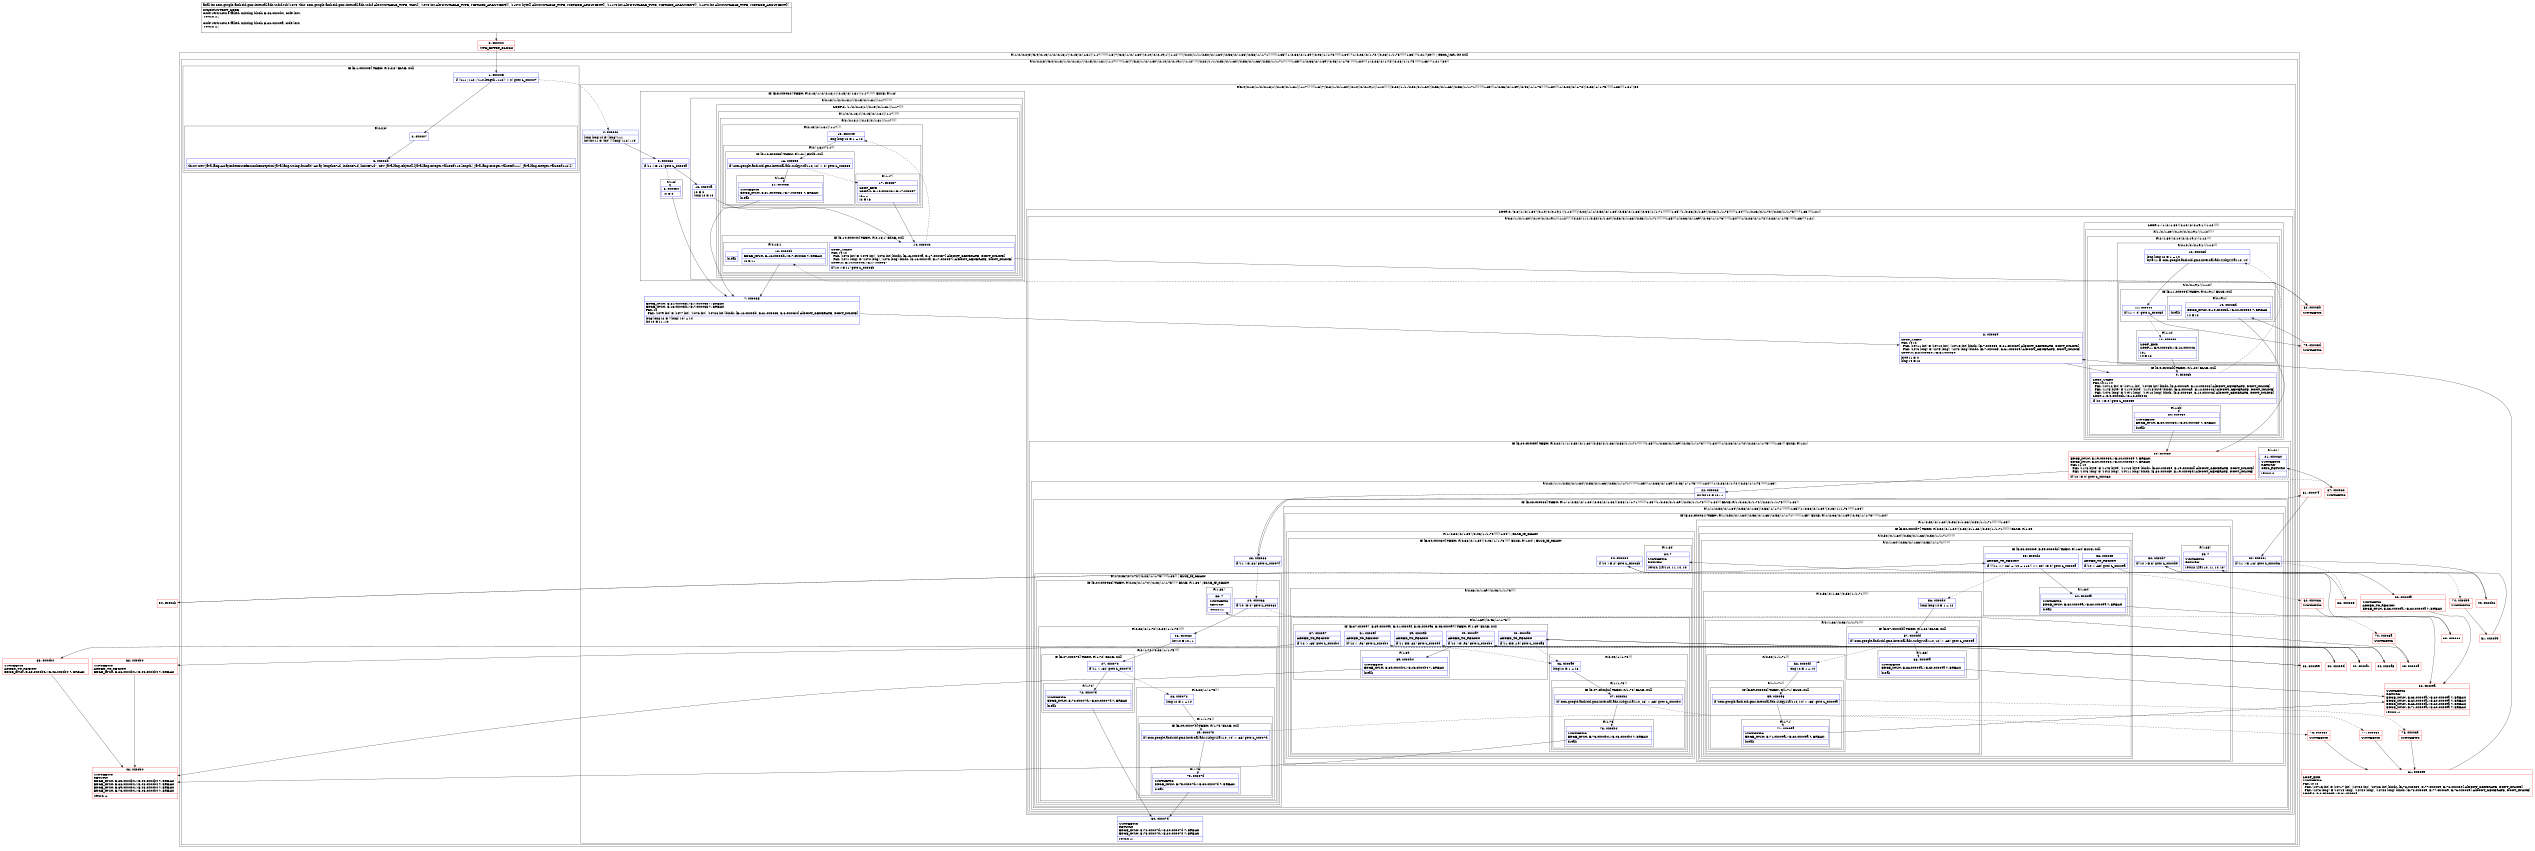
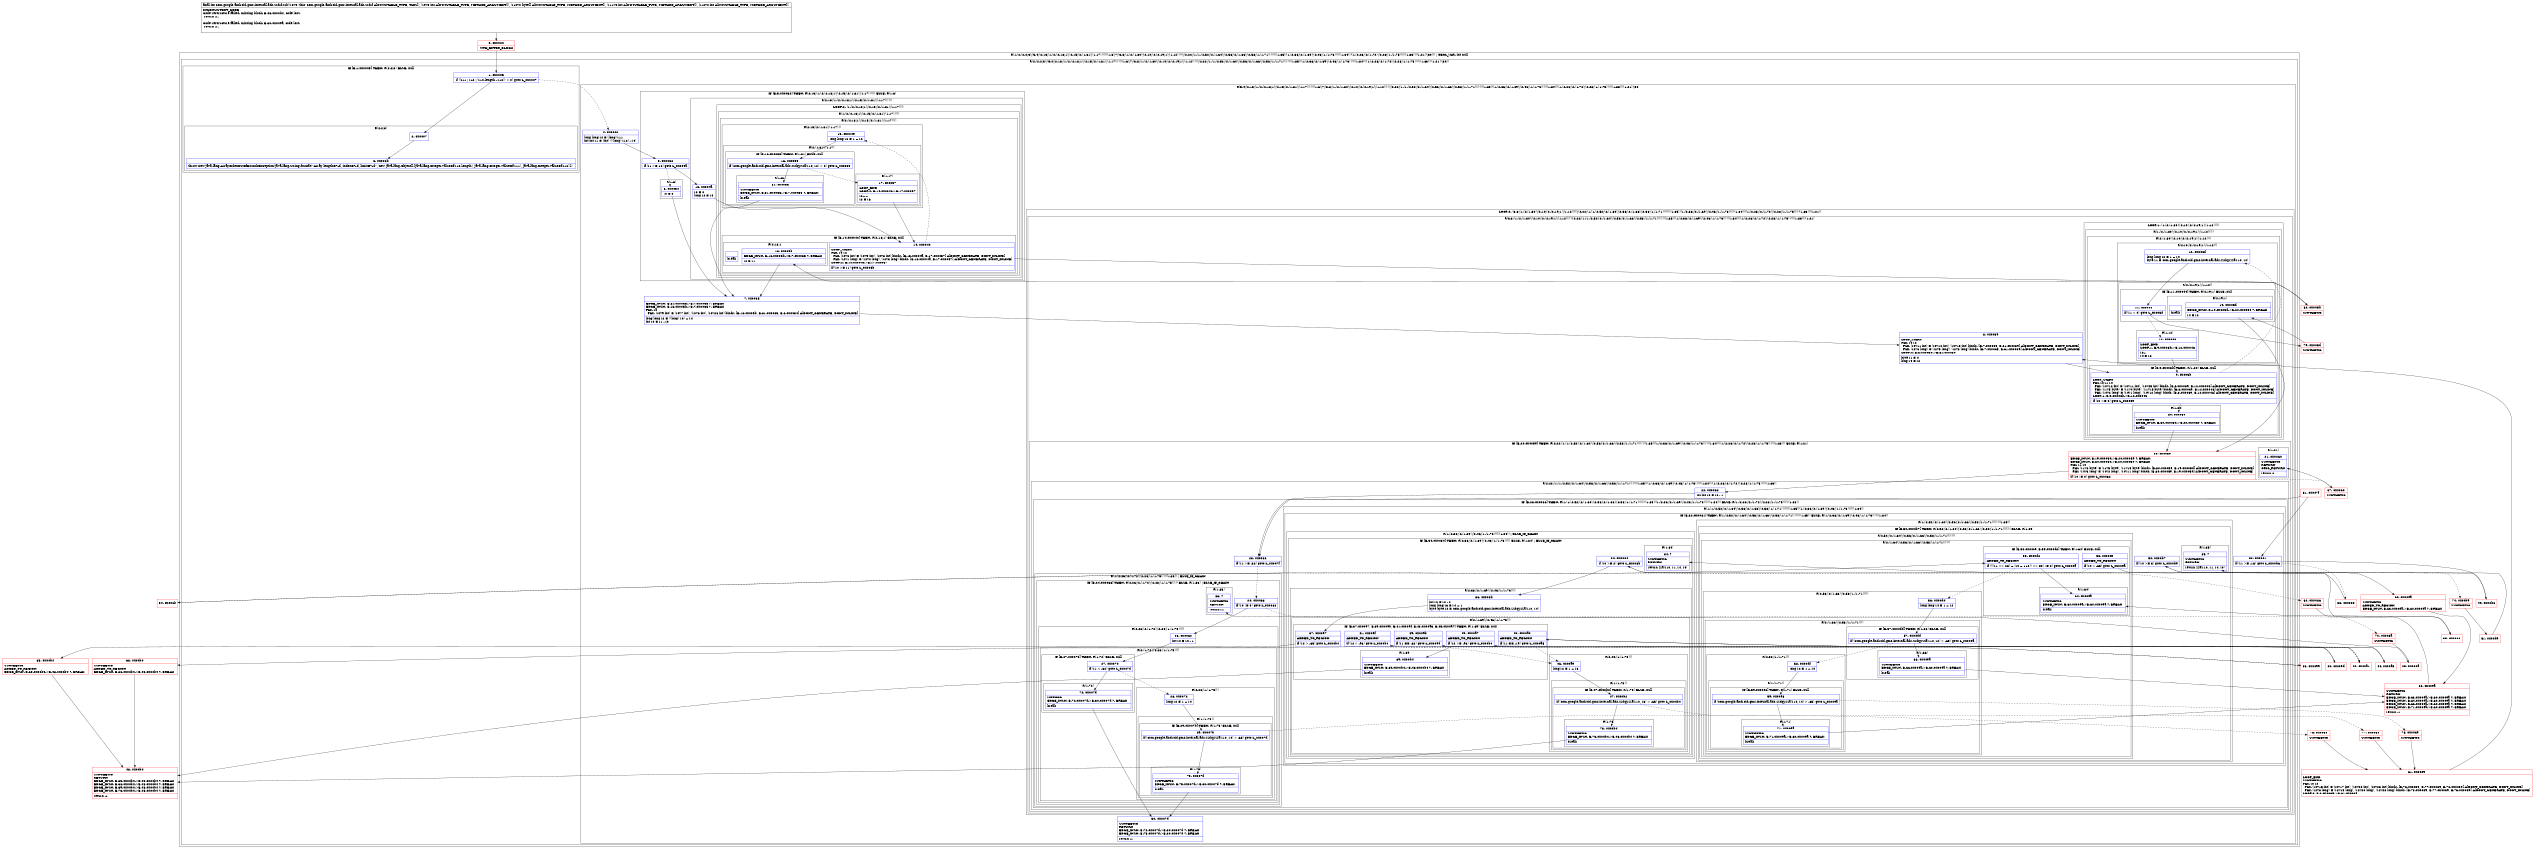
edge "82: 0x005b" -> "18: 0x005b": style dashed -> solid
edge "23: 0x0066" -> "31: 0x007f": reversed
node "36: 0x008b": added
edge "64: 0x00ea" -> "60: 0x00ea": reversed
edge "41: 0x009f" -> "68: 0x00b4": now "39: 0x009b" -> "68: 0x00b4"
node "72: 0x007d": text "SYNTHETIC" -> "METHOD"
